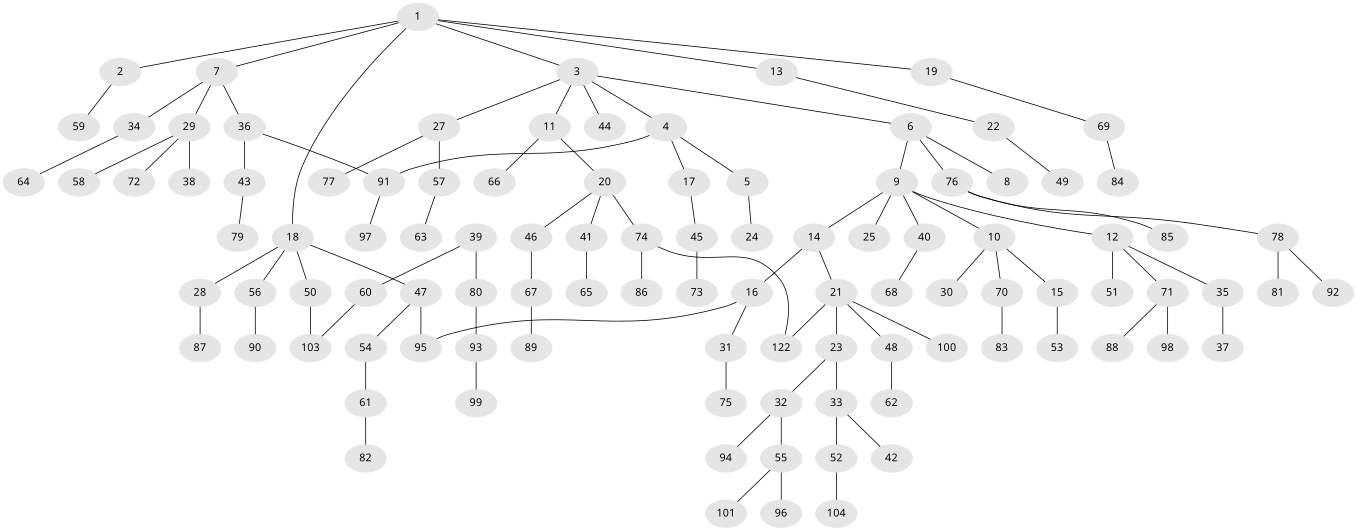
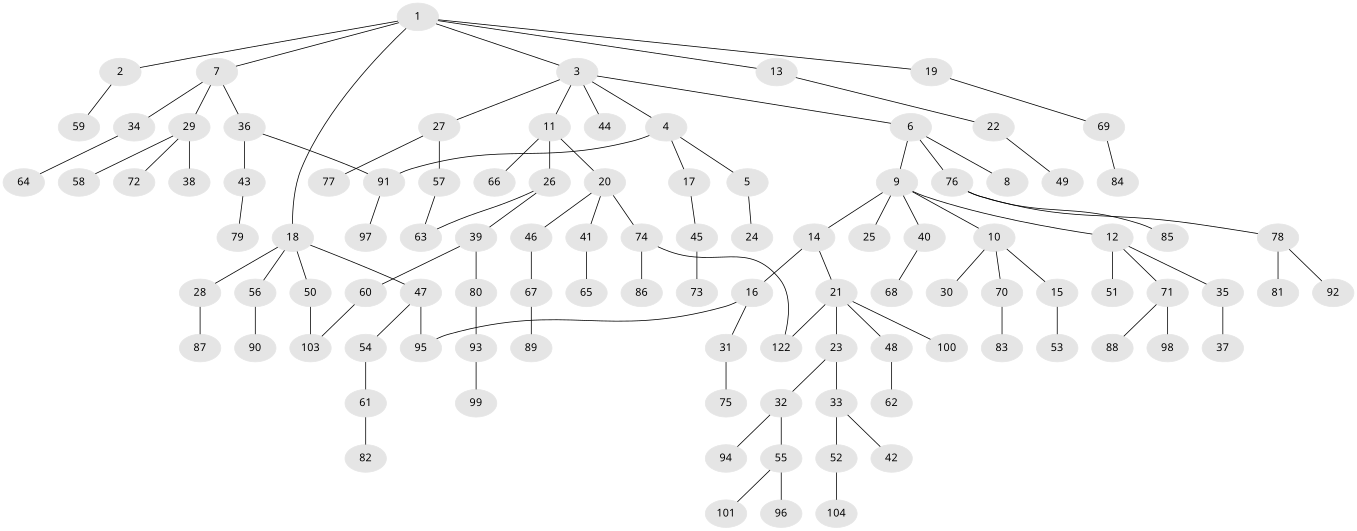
node "26": added
